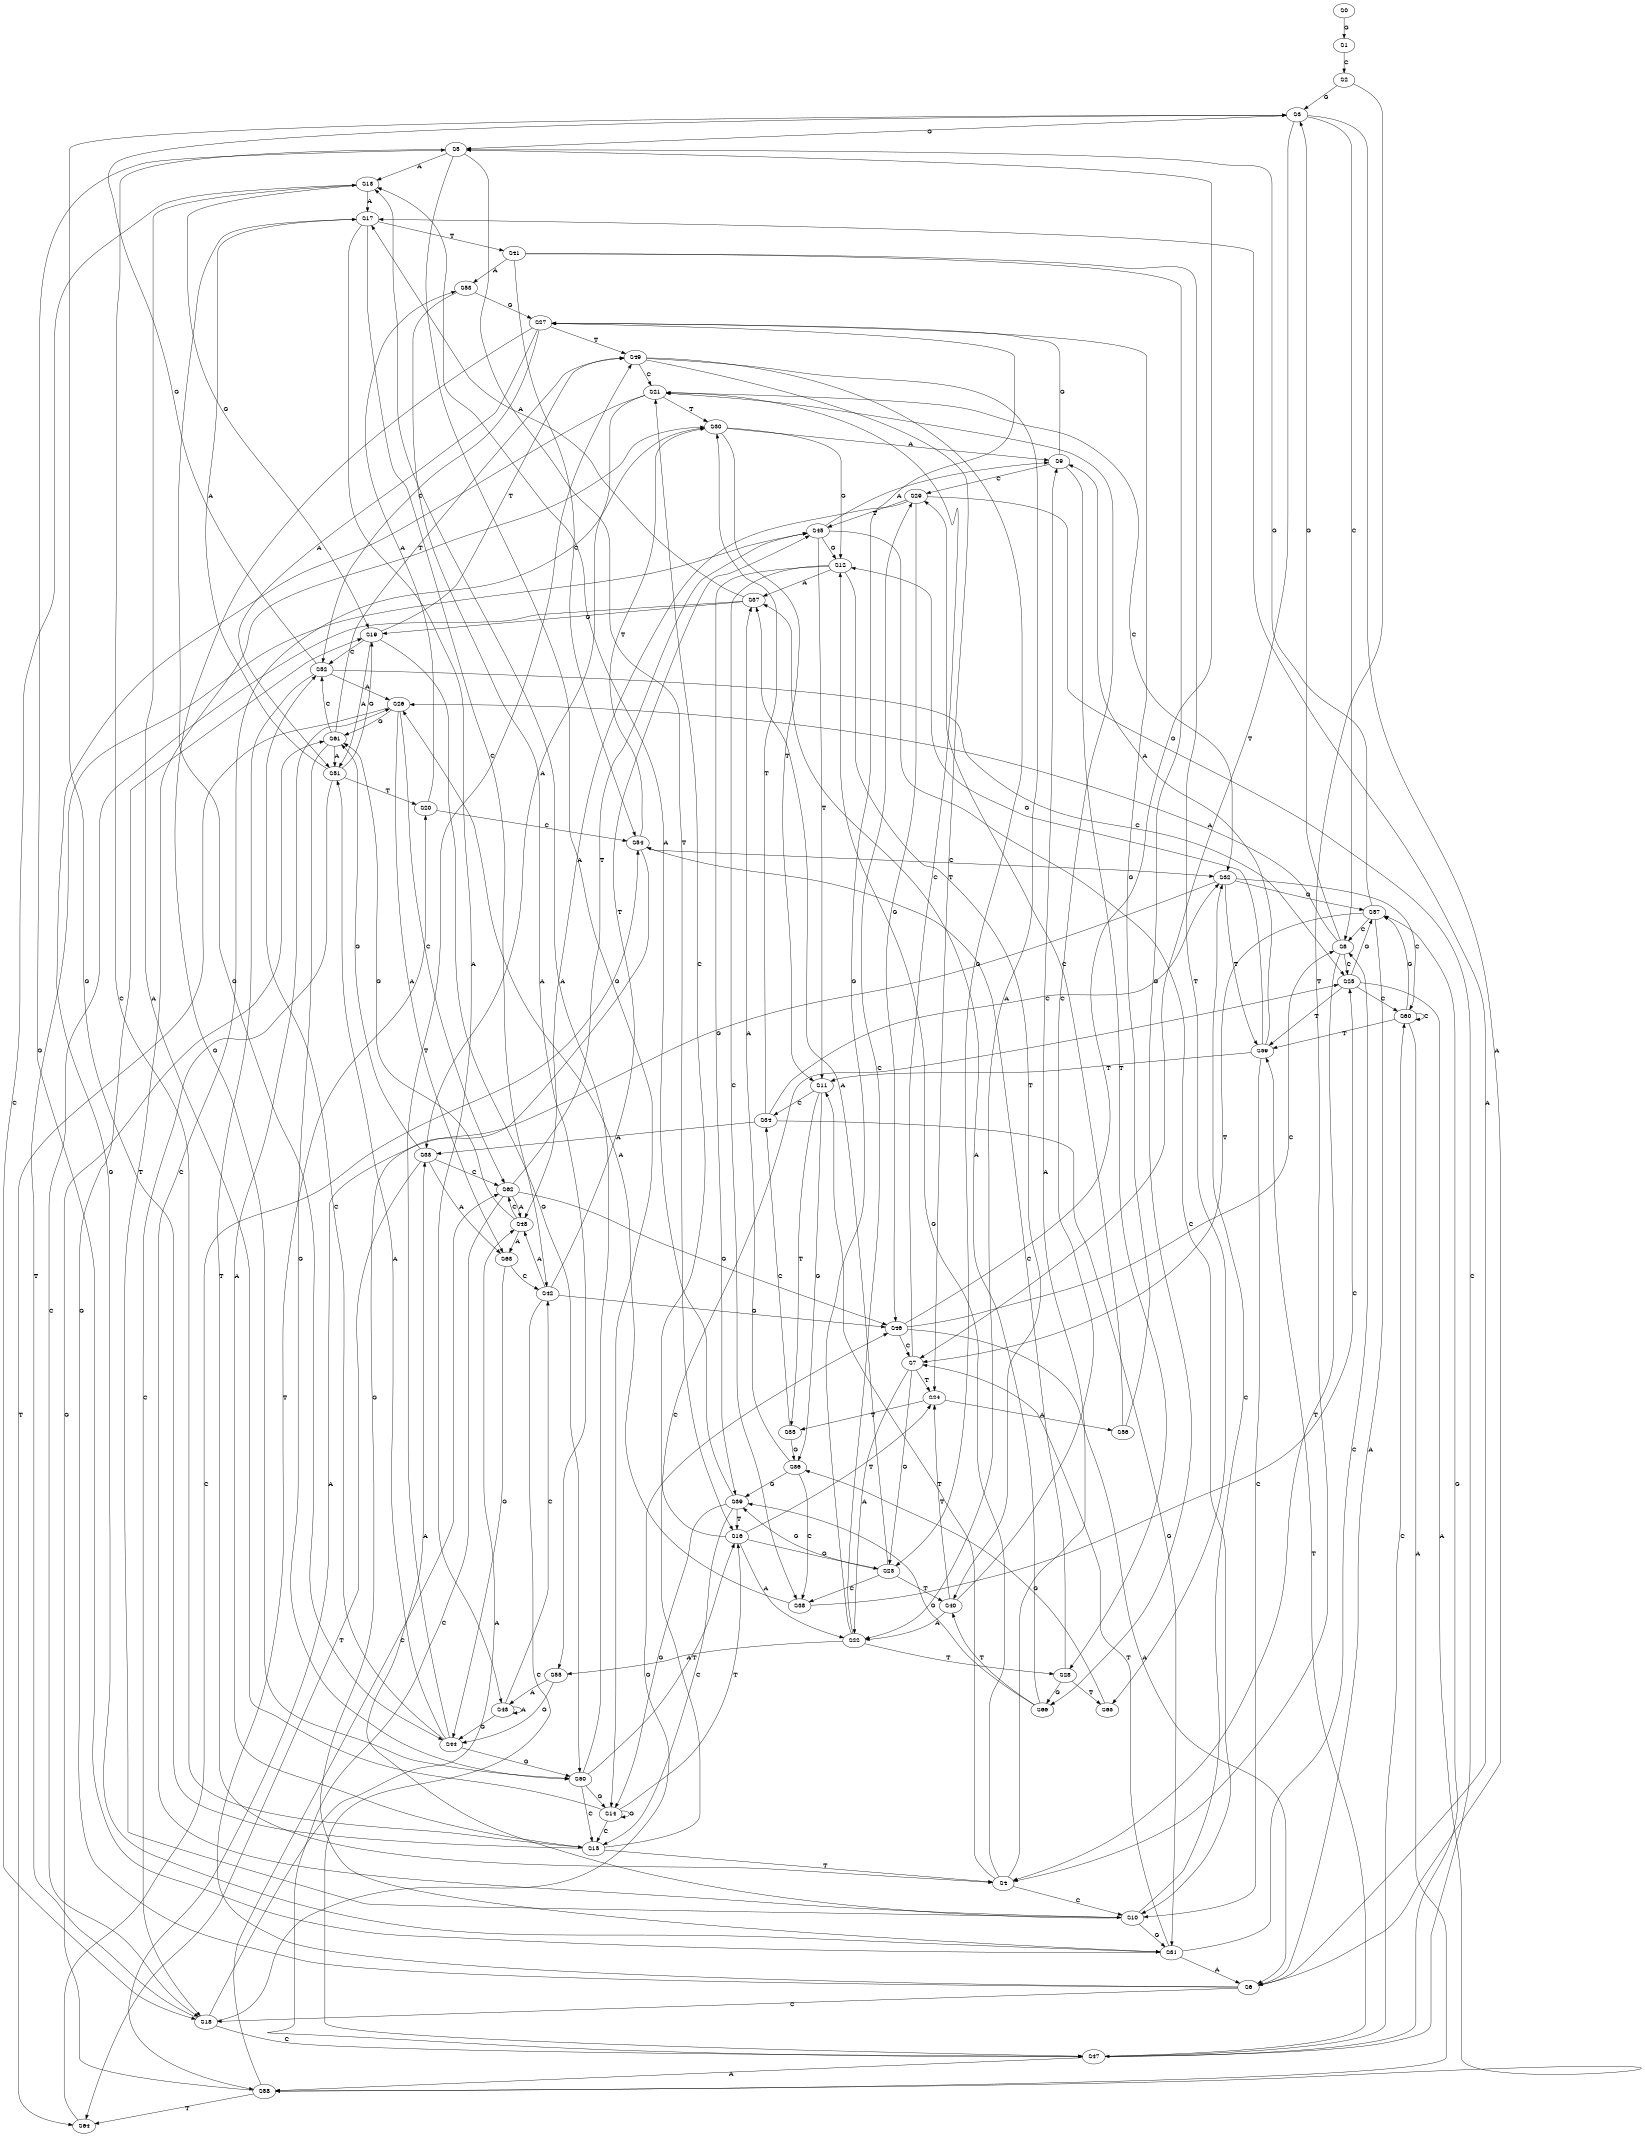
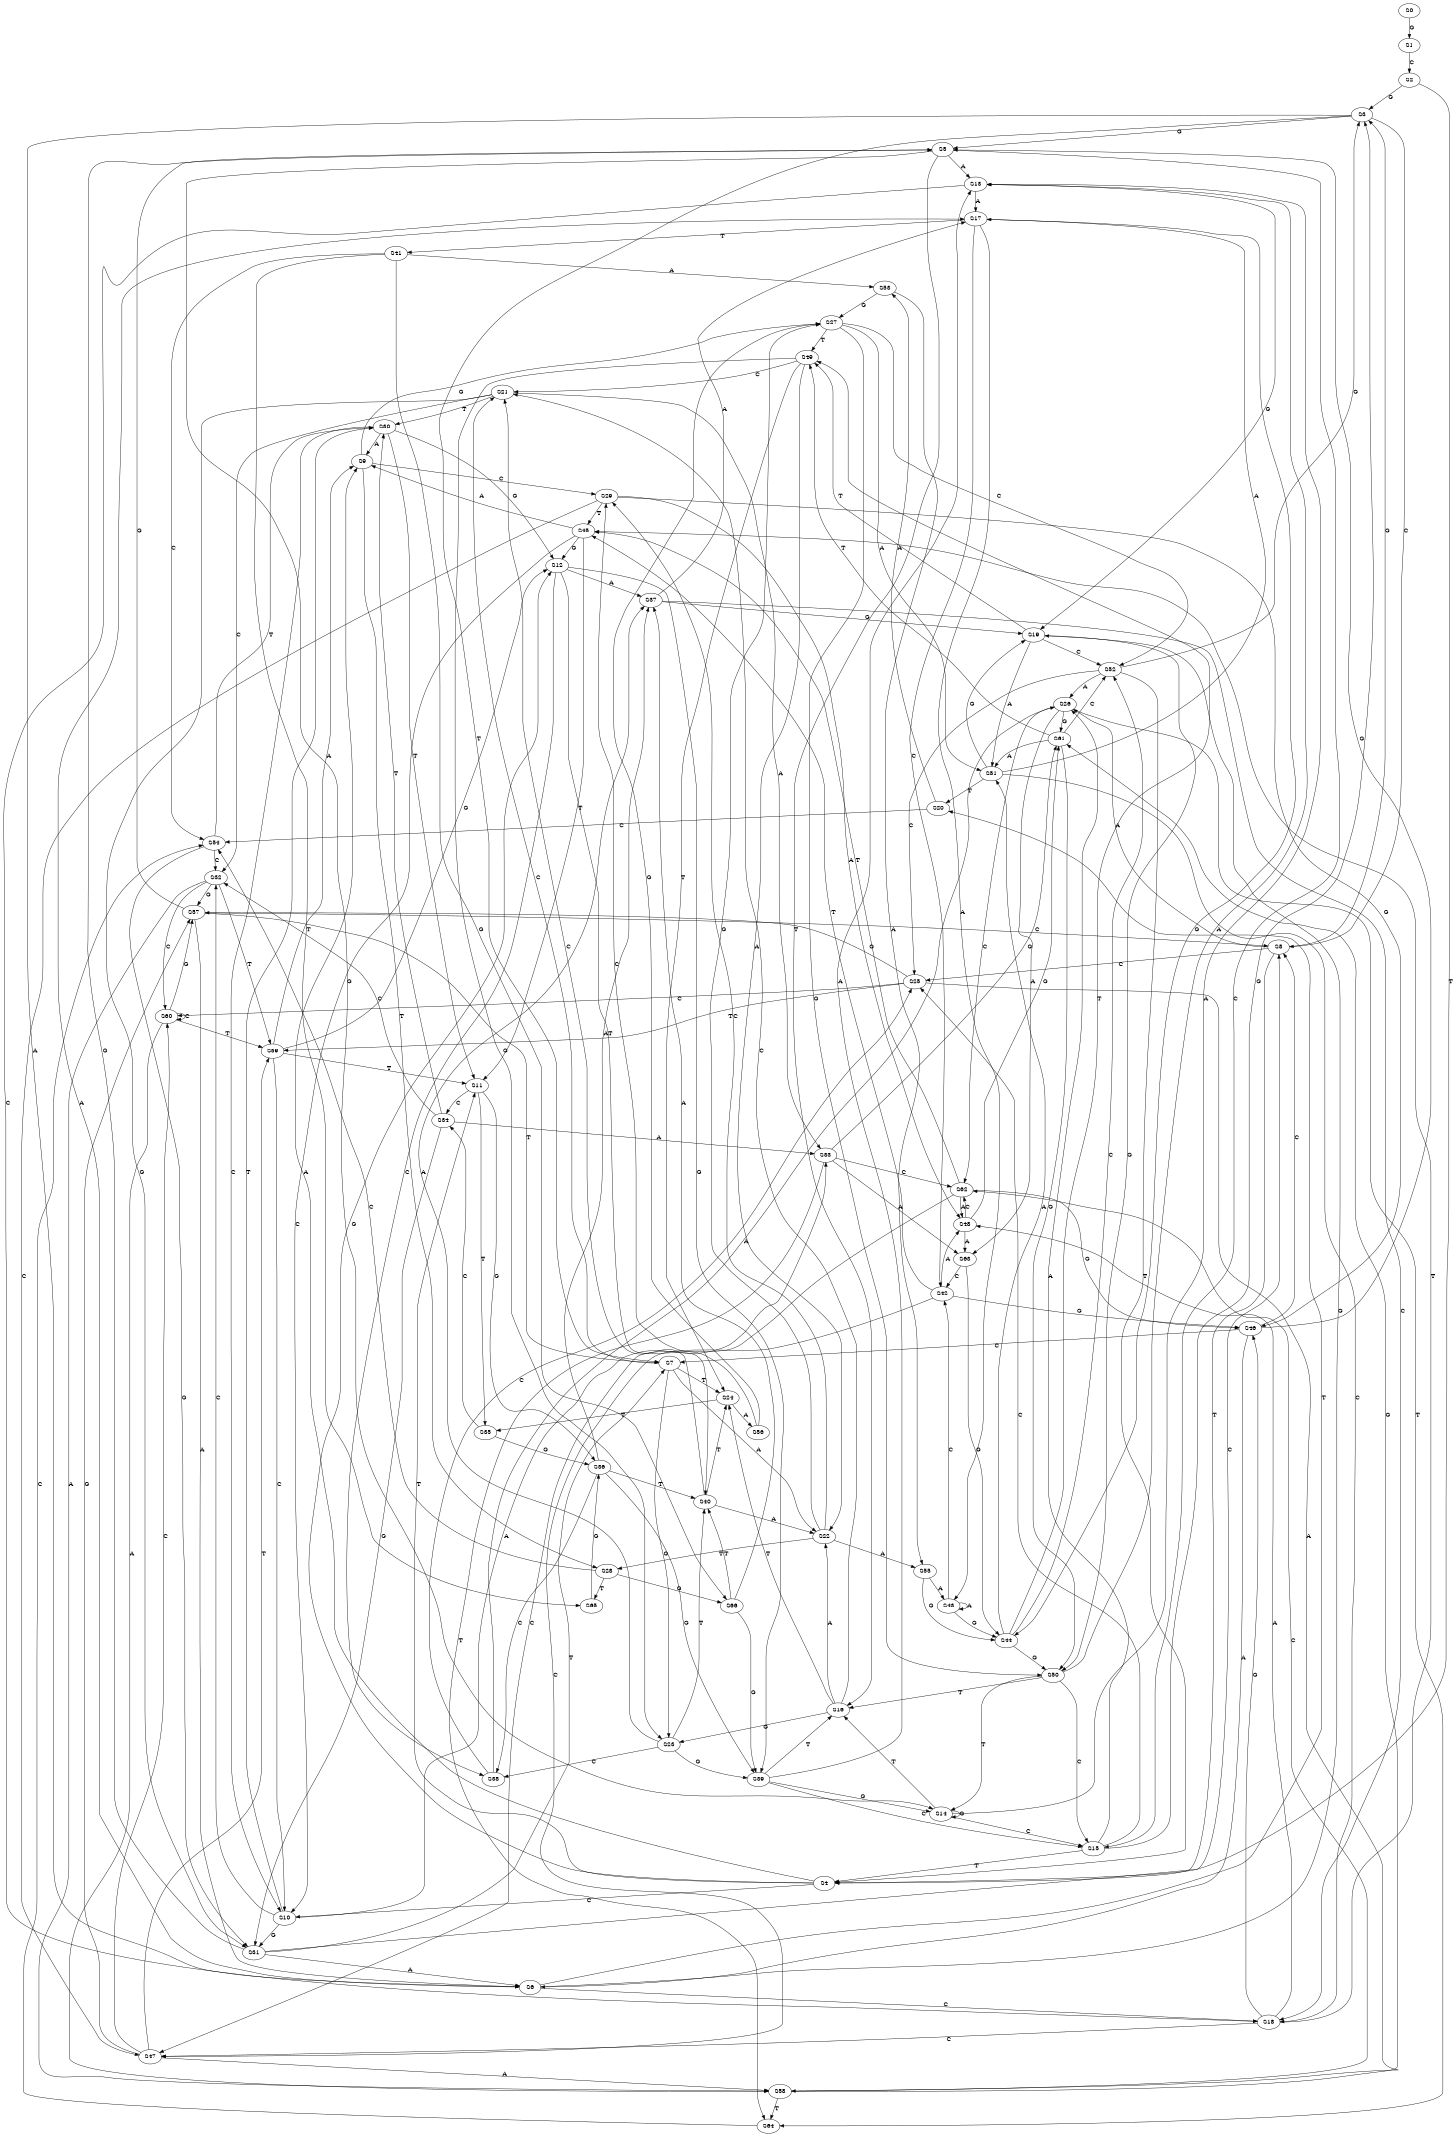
edge "S36" -> "S40": added, label "T"
edge "S50" -> "S14": label "G" -> "T"
